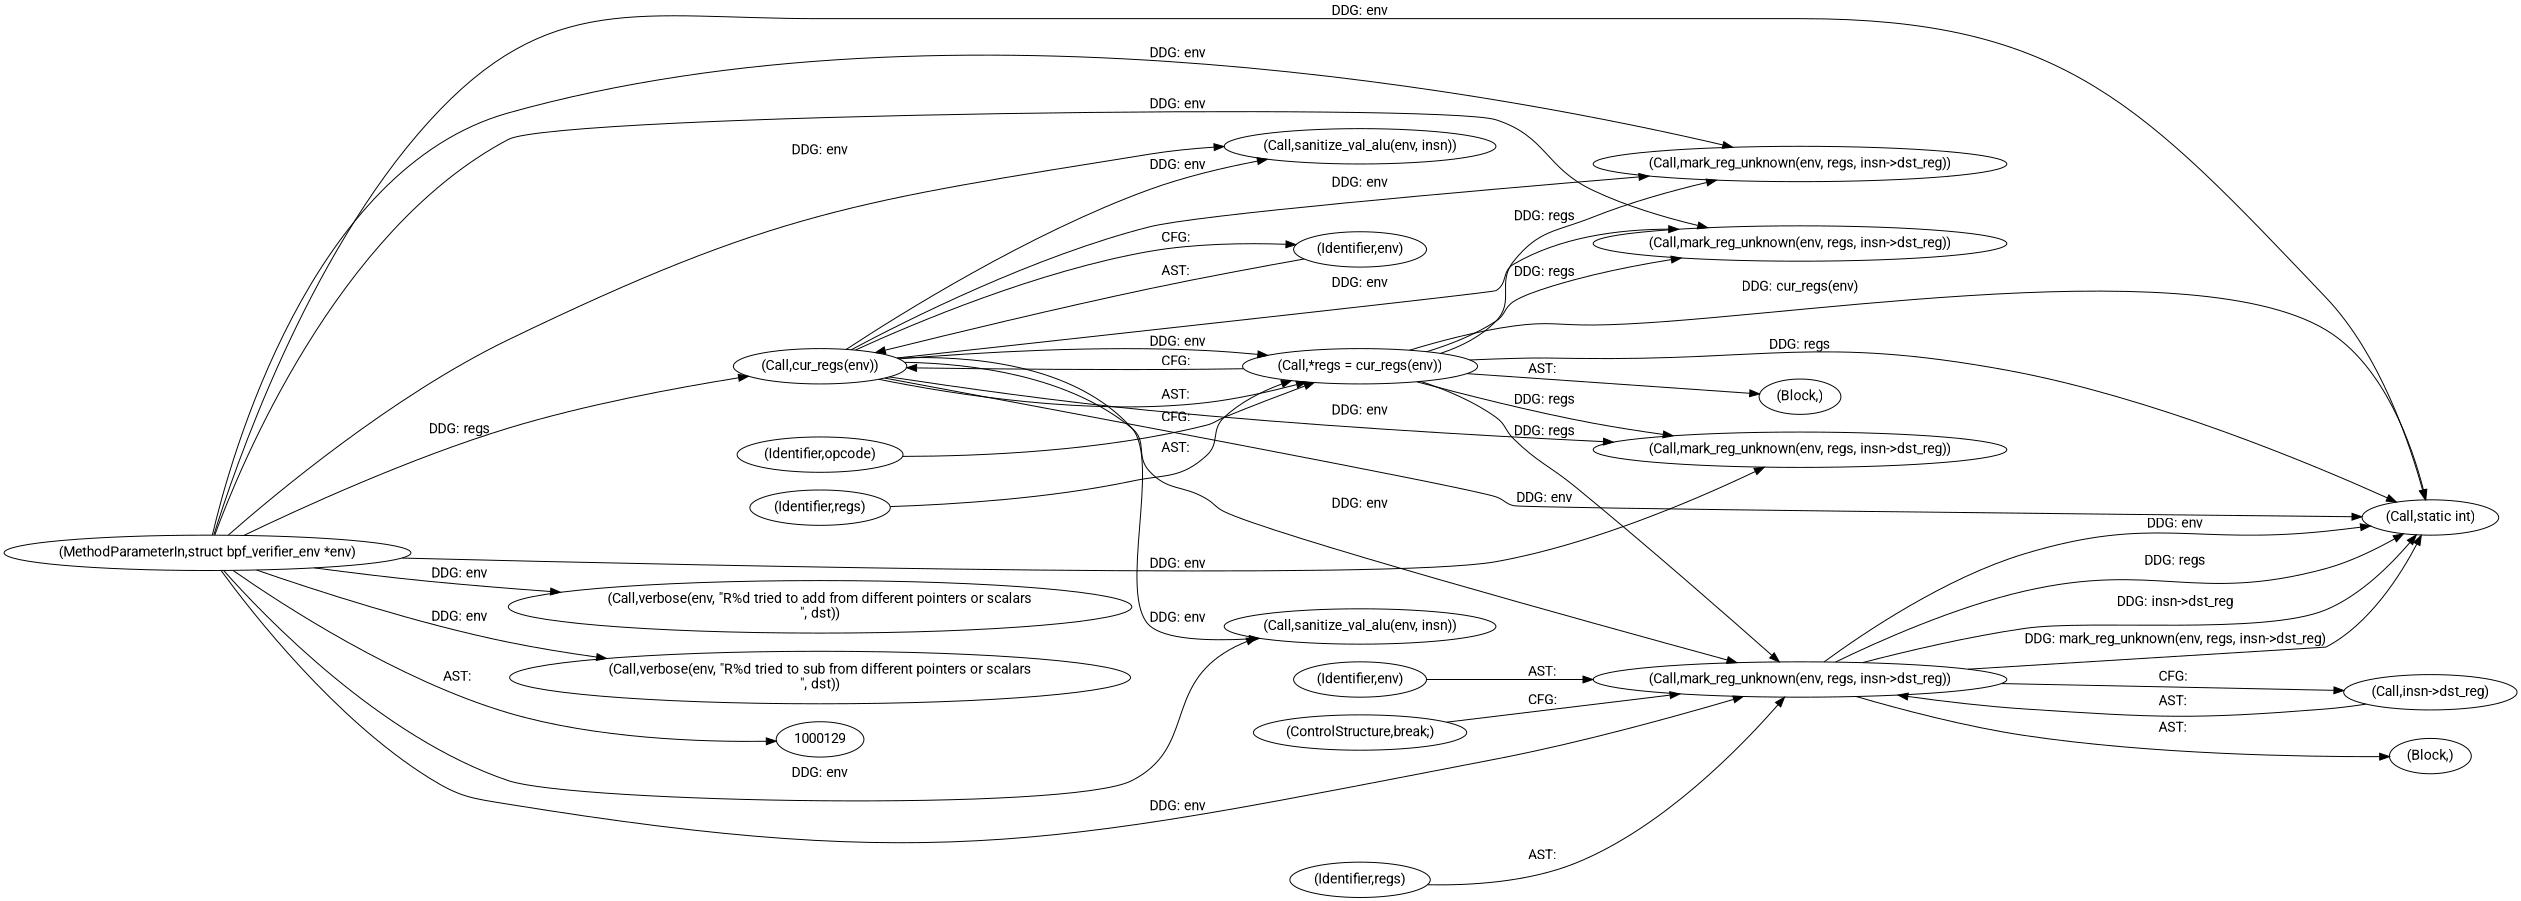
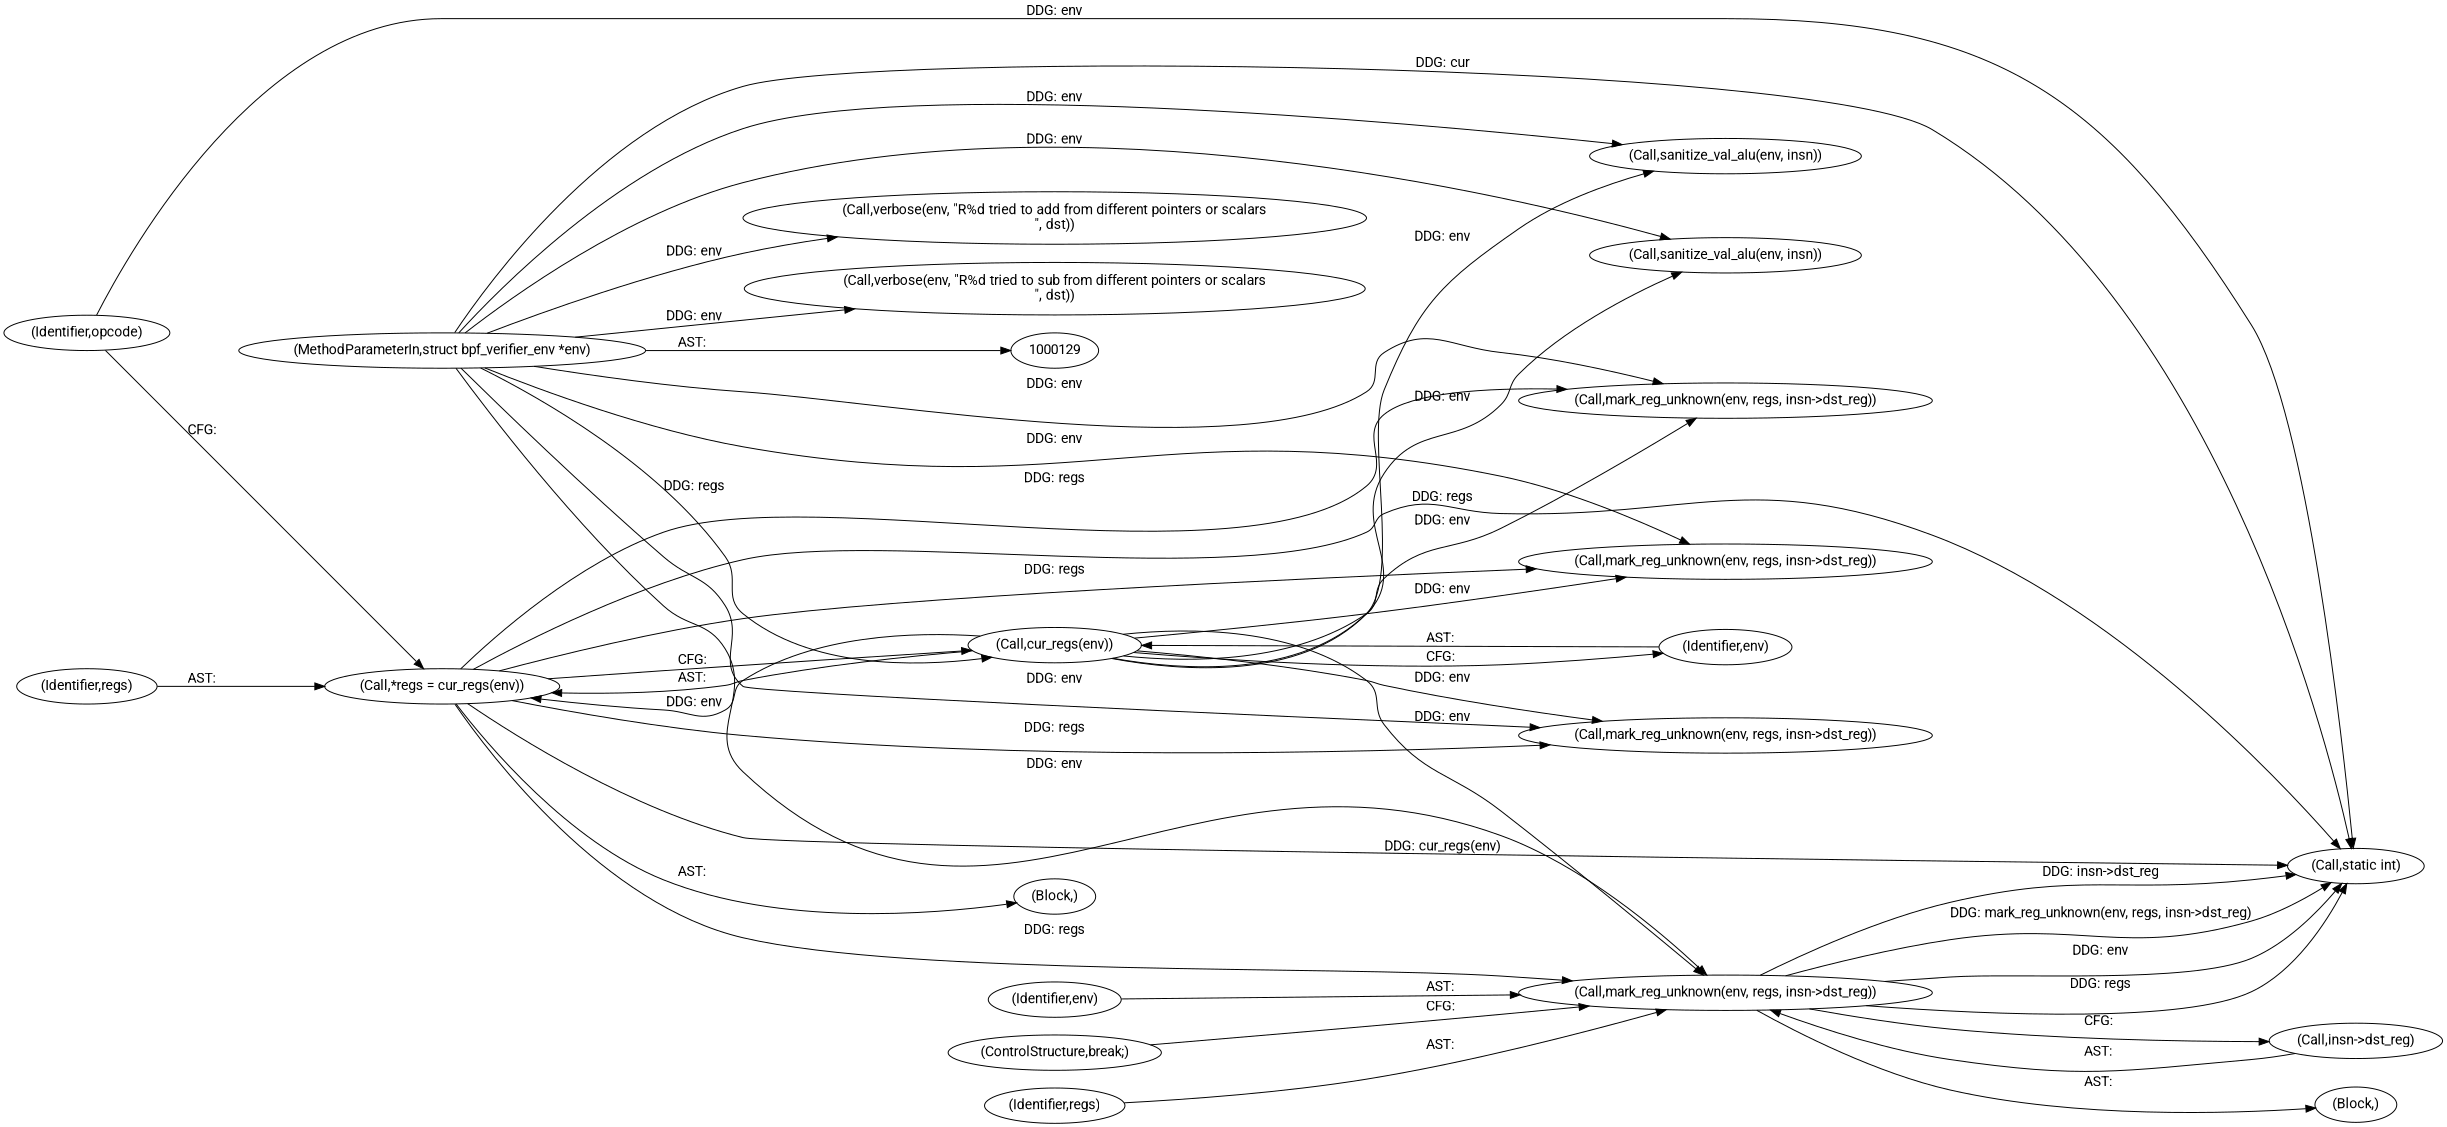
edge "(MethodParameterIn,struct bpf_verifier_env *env)" -> "(Call,static int)": label "DDG: env" -> "DDG: cur"
edge "(Call,cur_regs(env))" -> "(Call,static int)": now "(Identifier,opcode)" -> "(Call,static int)"
